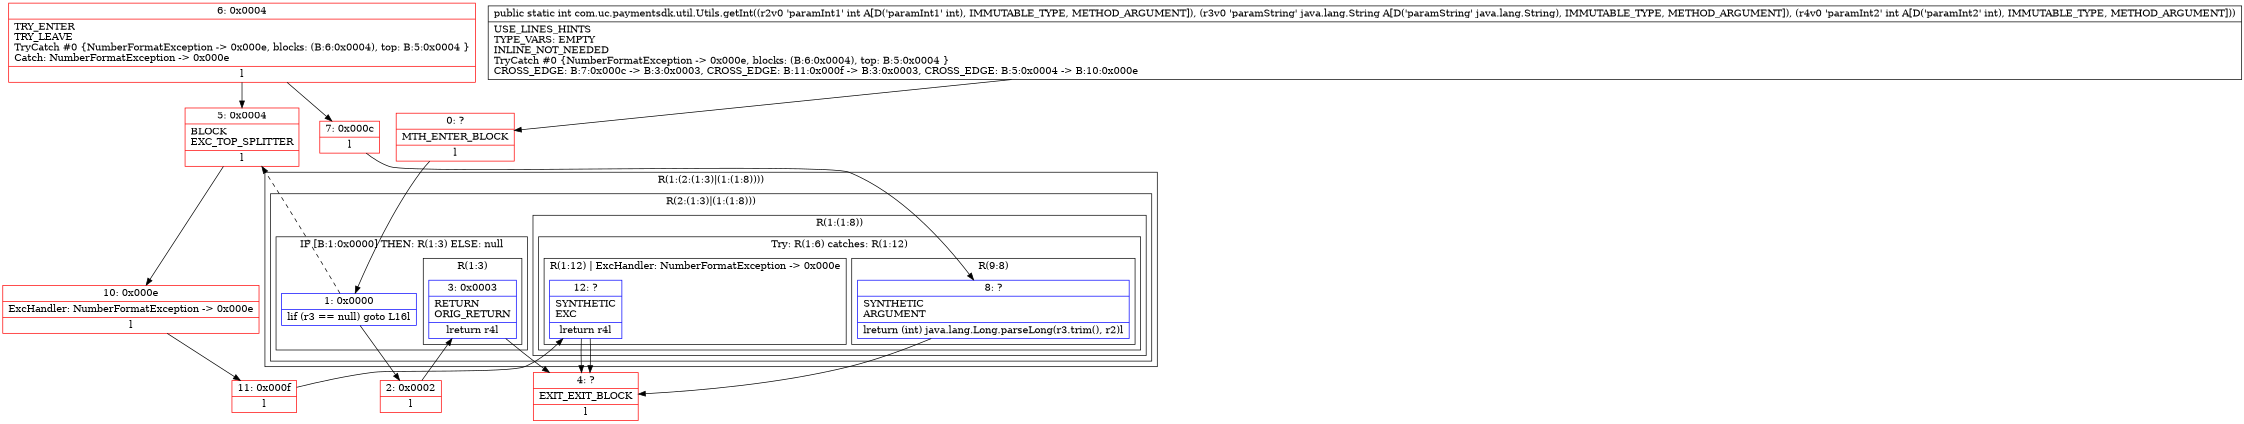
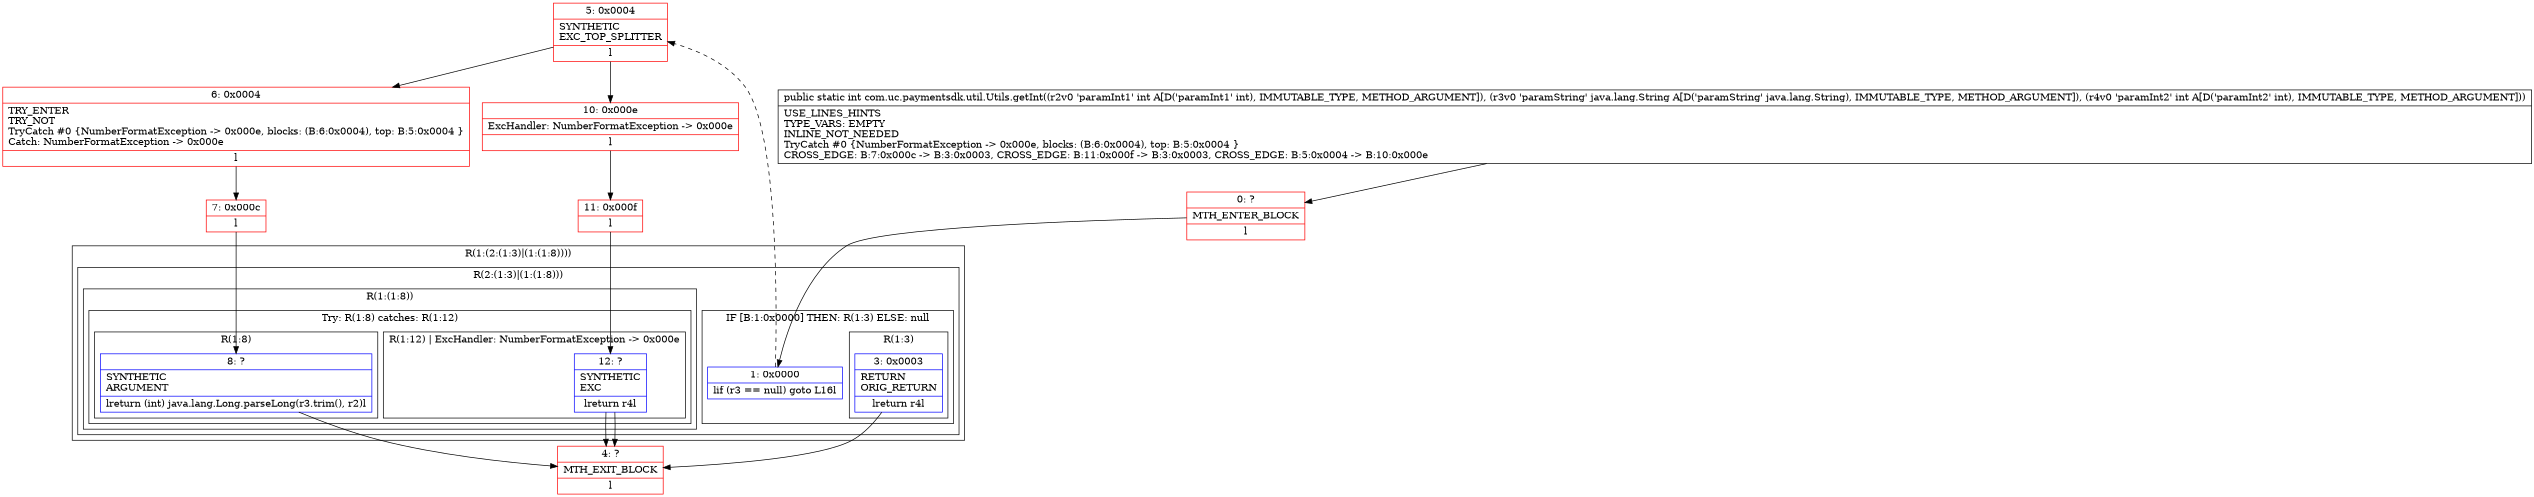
node "6: 0x0004": text "TRY_LEAVE" -> "TRY_NOT"
edge "6: 0x0004" -> "5: 0x0004": reversed
node "5: 0x0004": text "BLOCK" -> "SYNTHETIC"
cluster "Try: R(1:6) catches: R(1:12)": label "Try: R(1:6) catches: R(1:12)" -> "Try: R(1:8) catches: R(1:12)"
cluster "R(9:8)": label "R(9:8)" -> "R(1:8)"
node "4: ?": text "EXIT_EXIT_BLOCK" -> "MTH_EXIT_BLOCK"
node "2: 0x0002": removed
